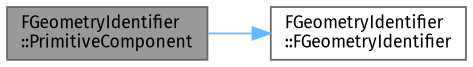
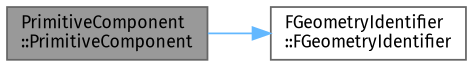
node "FGeometryIdentifier ::PrimitiveComponent": label "FGeometryIdentifier ::PrimitiveComponent" -> "PrimitiveComponent ::PrimitiveComponent"
